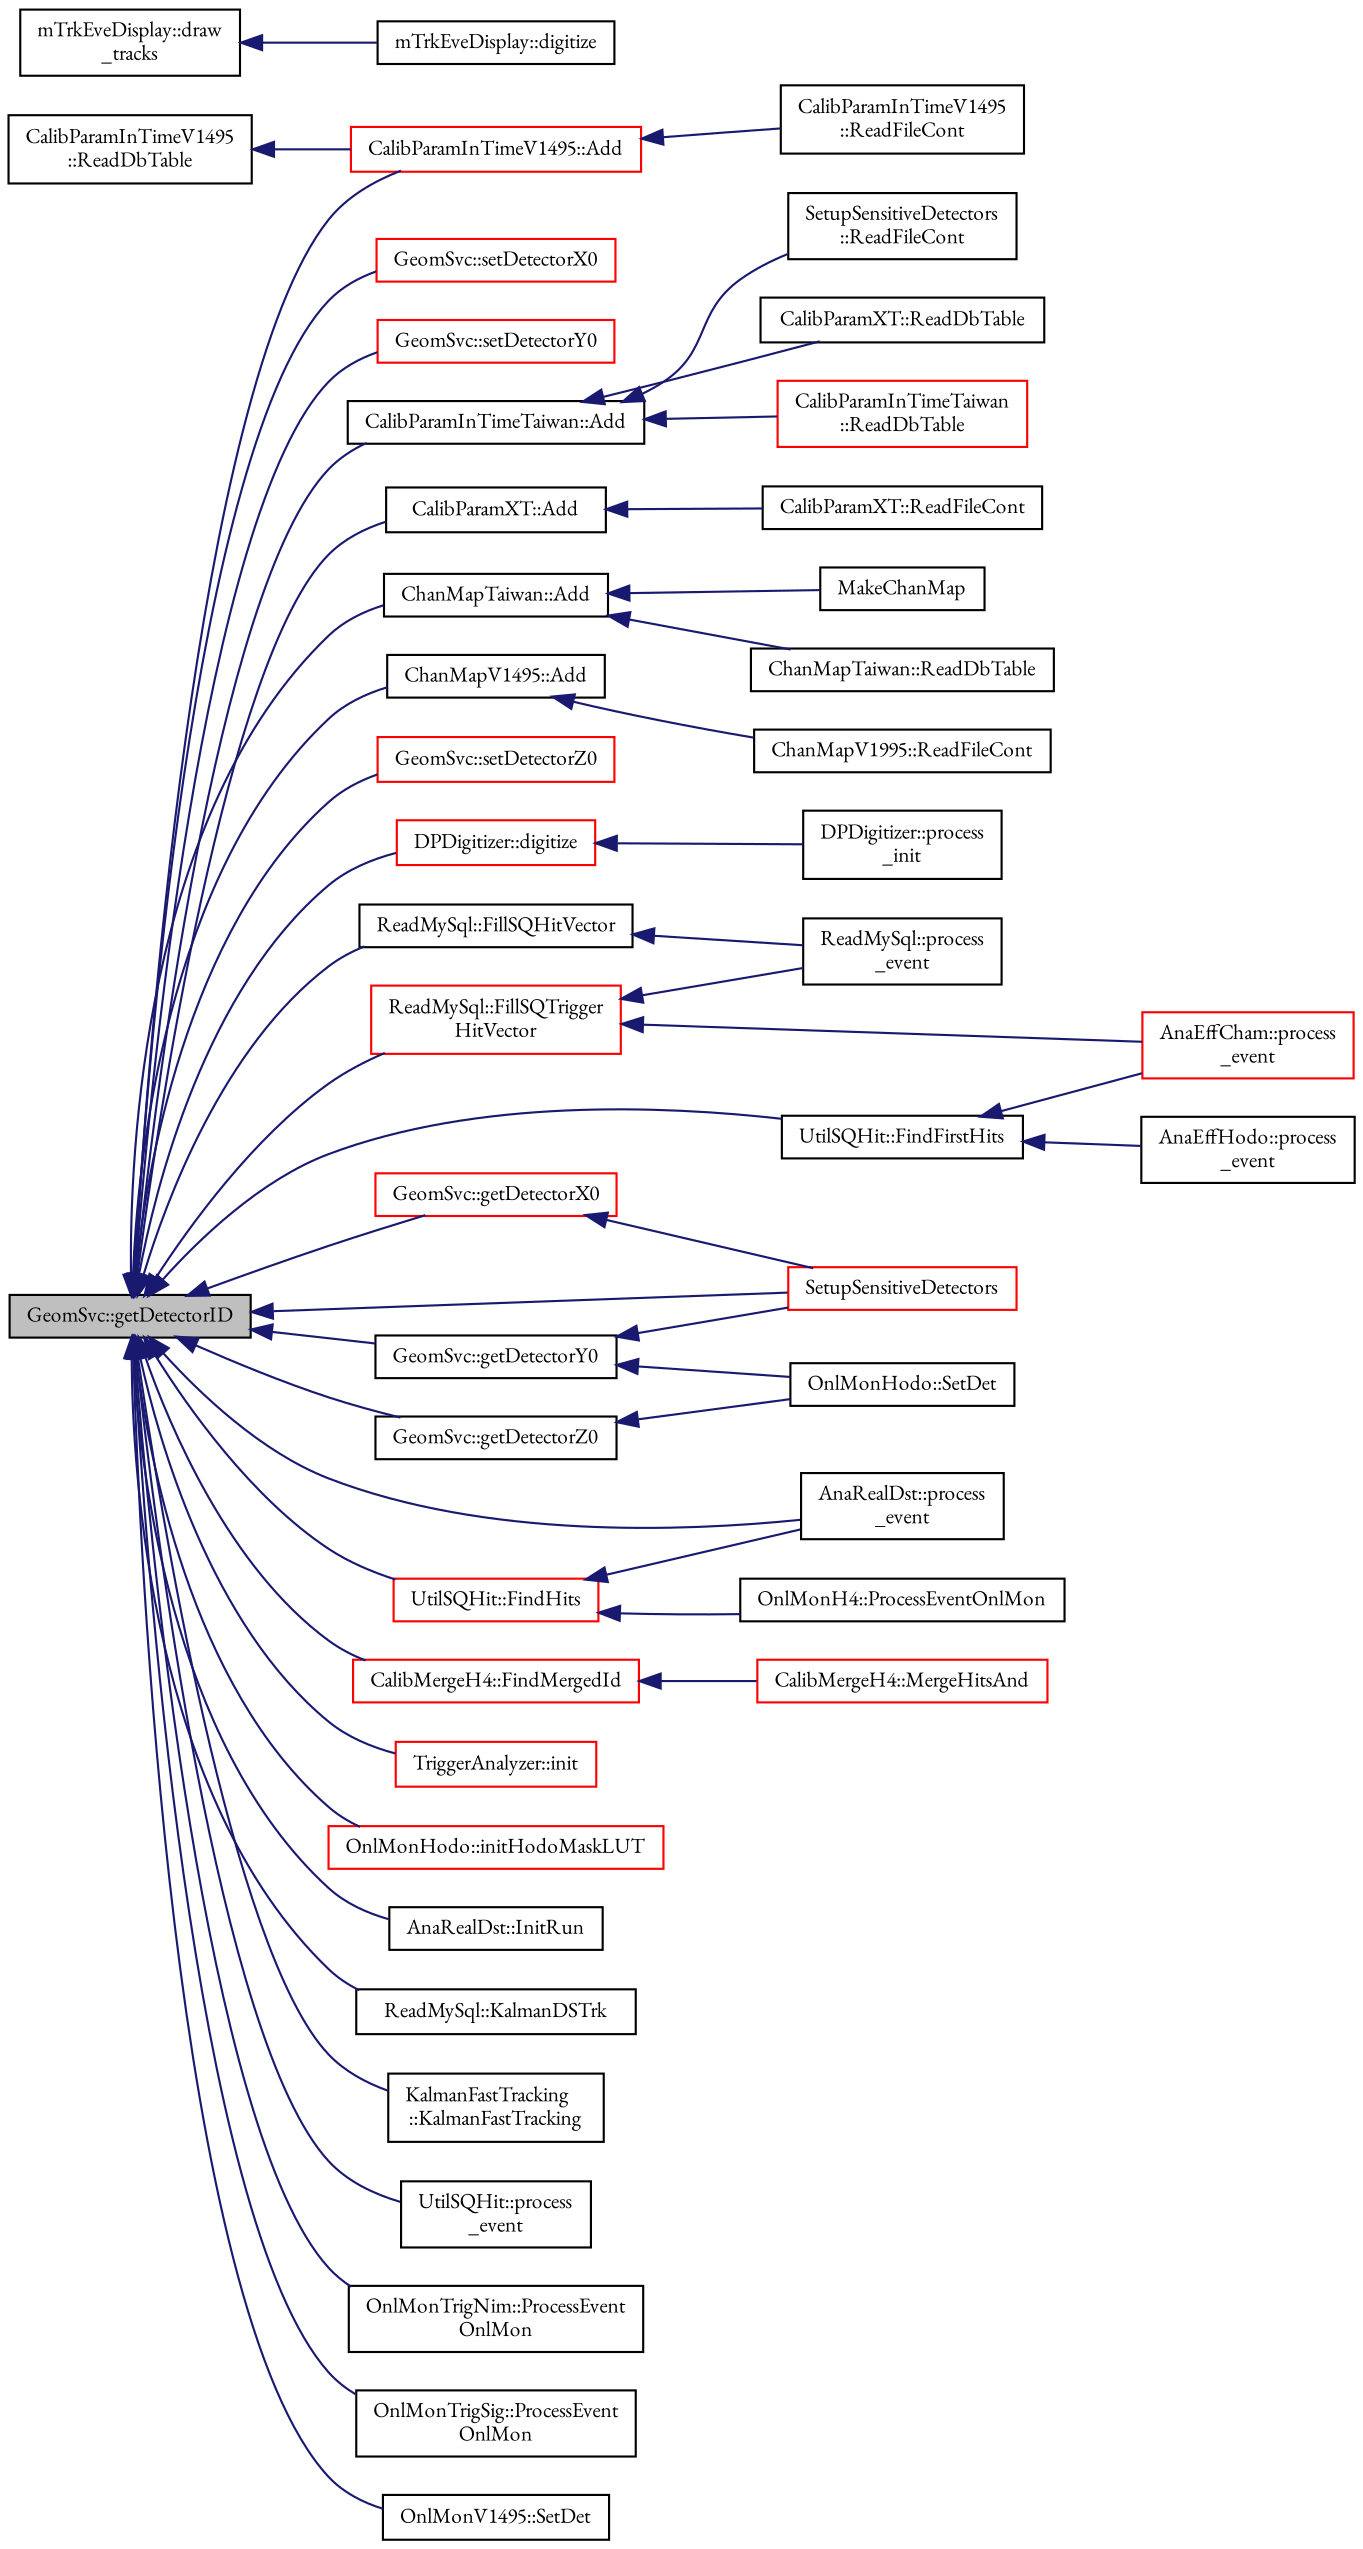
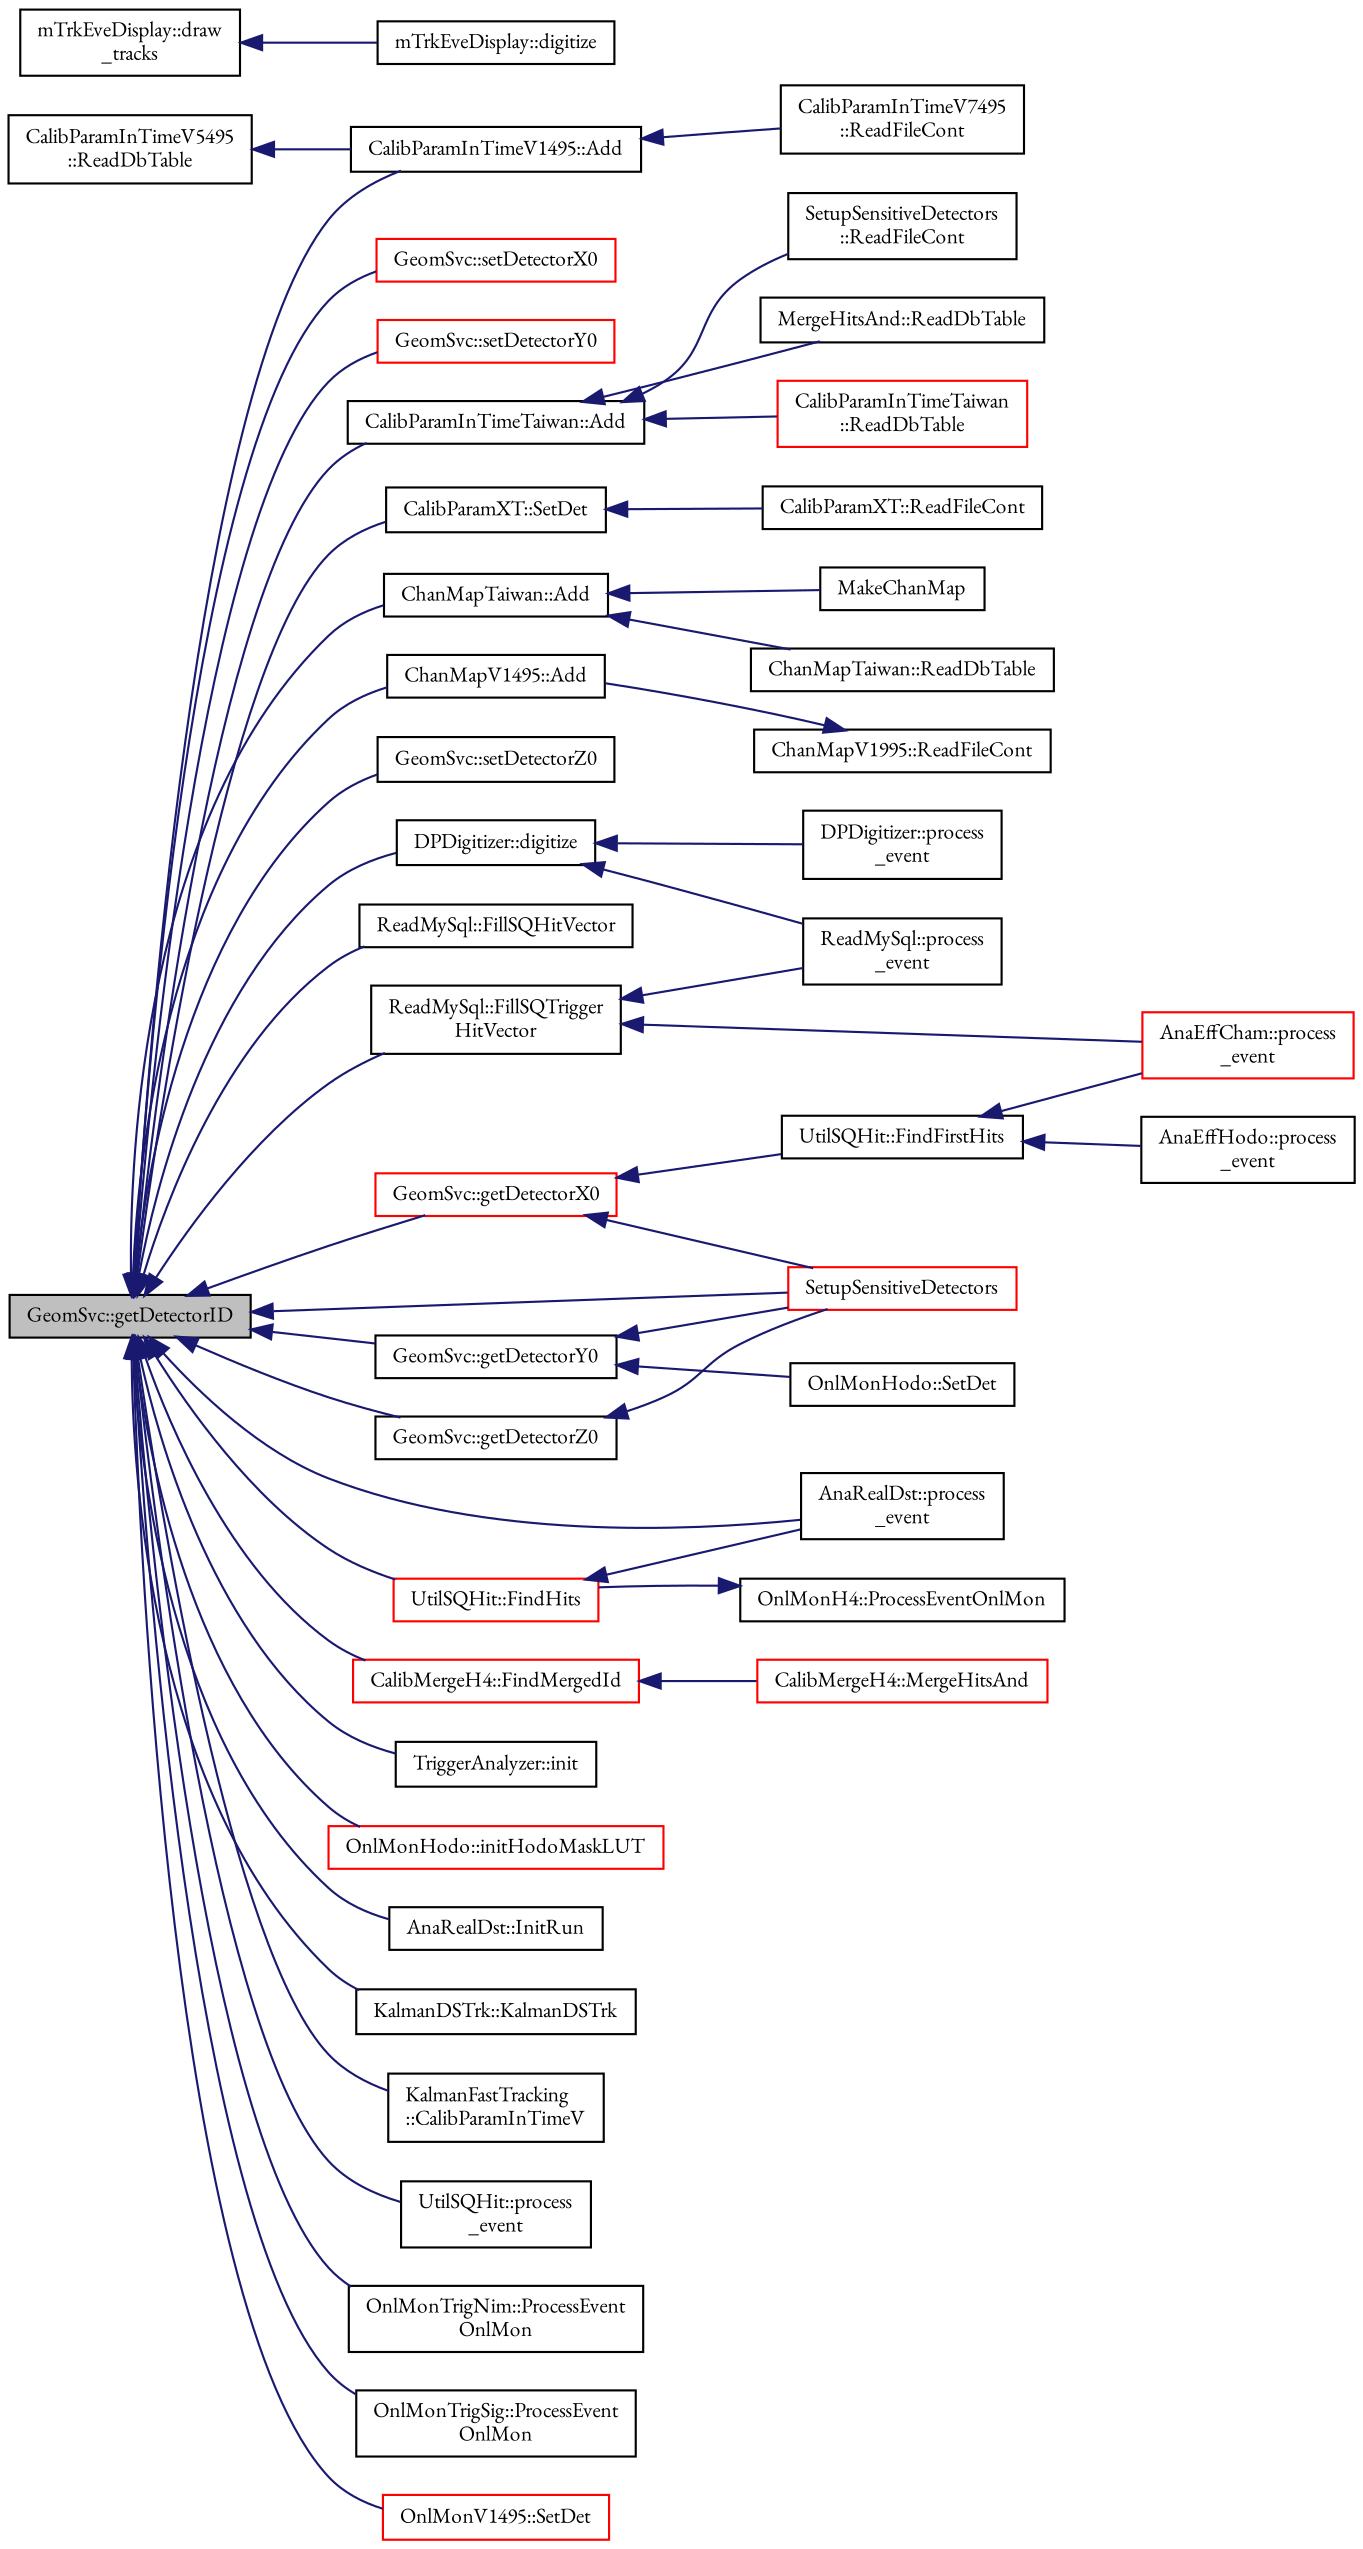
node "CalibParamInTimeV1495 ::ReadFileCont": label "CalibParamInTimeV1495 ::ReadFileCont" -> "CalibParamInTimeV7495 ::ReadFileCont"
node "CalibParamInTimeV1495 ::ReadDbTable": label "CalibParamInTimeV1495 ::ReadDbTable" -> "CalibParamInTimeV5495 ::ReadDbTable"
node "CalibParamInTimeV1495::Add": color red -> black
node "CalibParamXT::ReadDbTable": label "CalibParamXT::ReadDbTable" -> "MergeHitsAnd::ReadDbTable"
node "CalibParamXT::Add": label "CalibParamXT::Add" -> "CalibParamXT::SetDet"
edge "ChanMapV1995::ReadFileCont" -> "ChanMapV1495::Add": reversed
node "GeomSvc::setDetectorZ0": color red -> black
node "DPDigitizer::digitize": color red -> black
node "DPDigitizer::process _init": label "DPDigitizer::process _init" -> "DPDigitizer::process _event"
edge "ReadMySql::process _event" -> "ReadMySql::FillSQHitVector": now "ReadMySql::process _event" -> "DPDigitizer::digitize"
node "ReadMySql::FillSQTrigger HitVector": color red -> black
edge "UtilSQHit::FindFirstHits" -> "GeomSvc::getDetectorID": now "UtilSQHit::FindFirstHits" -> "GeomSvc::getDetectorX0"
edge "OnlMonHodo::SetDet" -> "GeomSvc::getDetectorZ0": now "SetupSensitiveDetectors" -> "GeomSvc::getDetectorZ0"
edge "OnlMonH4::ProcessEventOnlMon" -> "UtilSQHit::FindHits": reversed
node "TriggerAnalyzer::init": color red -> black
node "ReadMySql::KalmanDSTrk": label "ReadMySql::KalmanDSTrk" -> "KalmanDSTrk::KalmanDSTrk"
node "KalmanFastTracking ::KalmanFastTracking": label "KalmanFastTracking ::KalmanFastTracking" -> "KalmanFastTracking ::CalibParamInTimeV"
node "OnlMonV1495::SetDet": color black -> red
